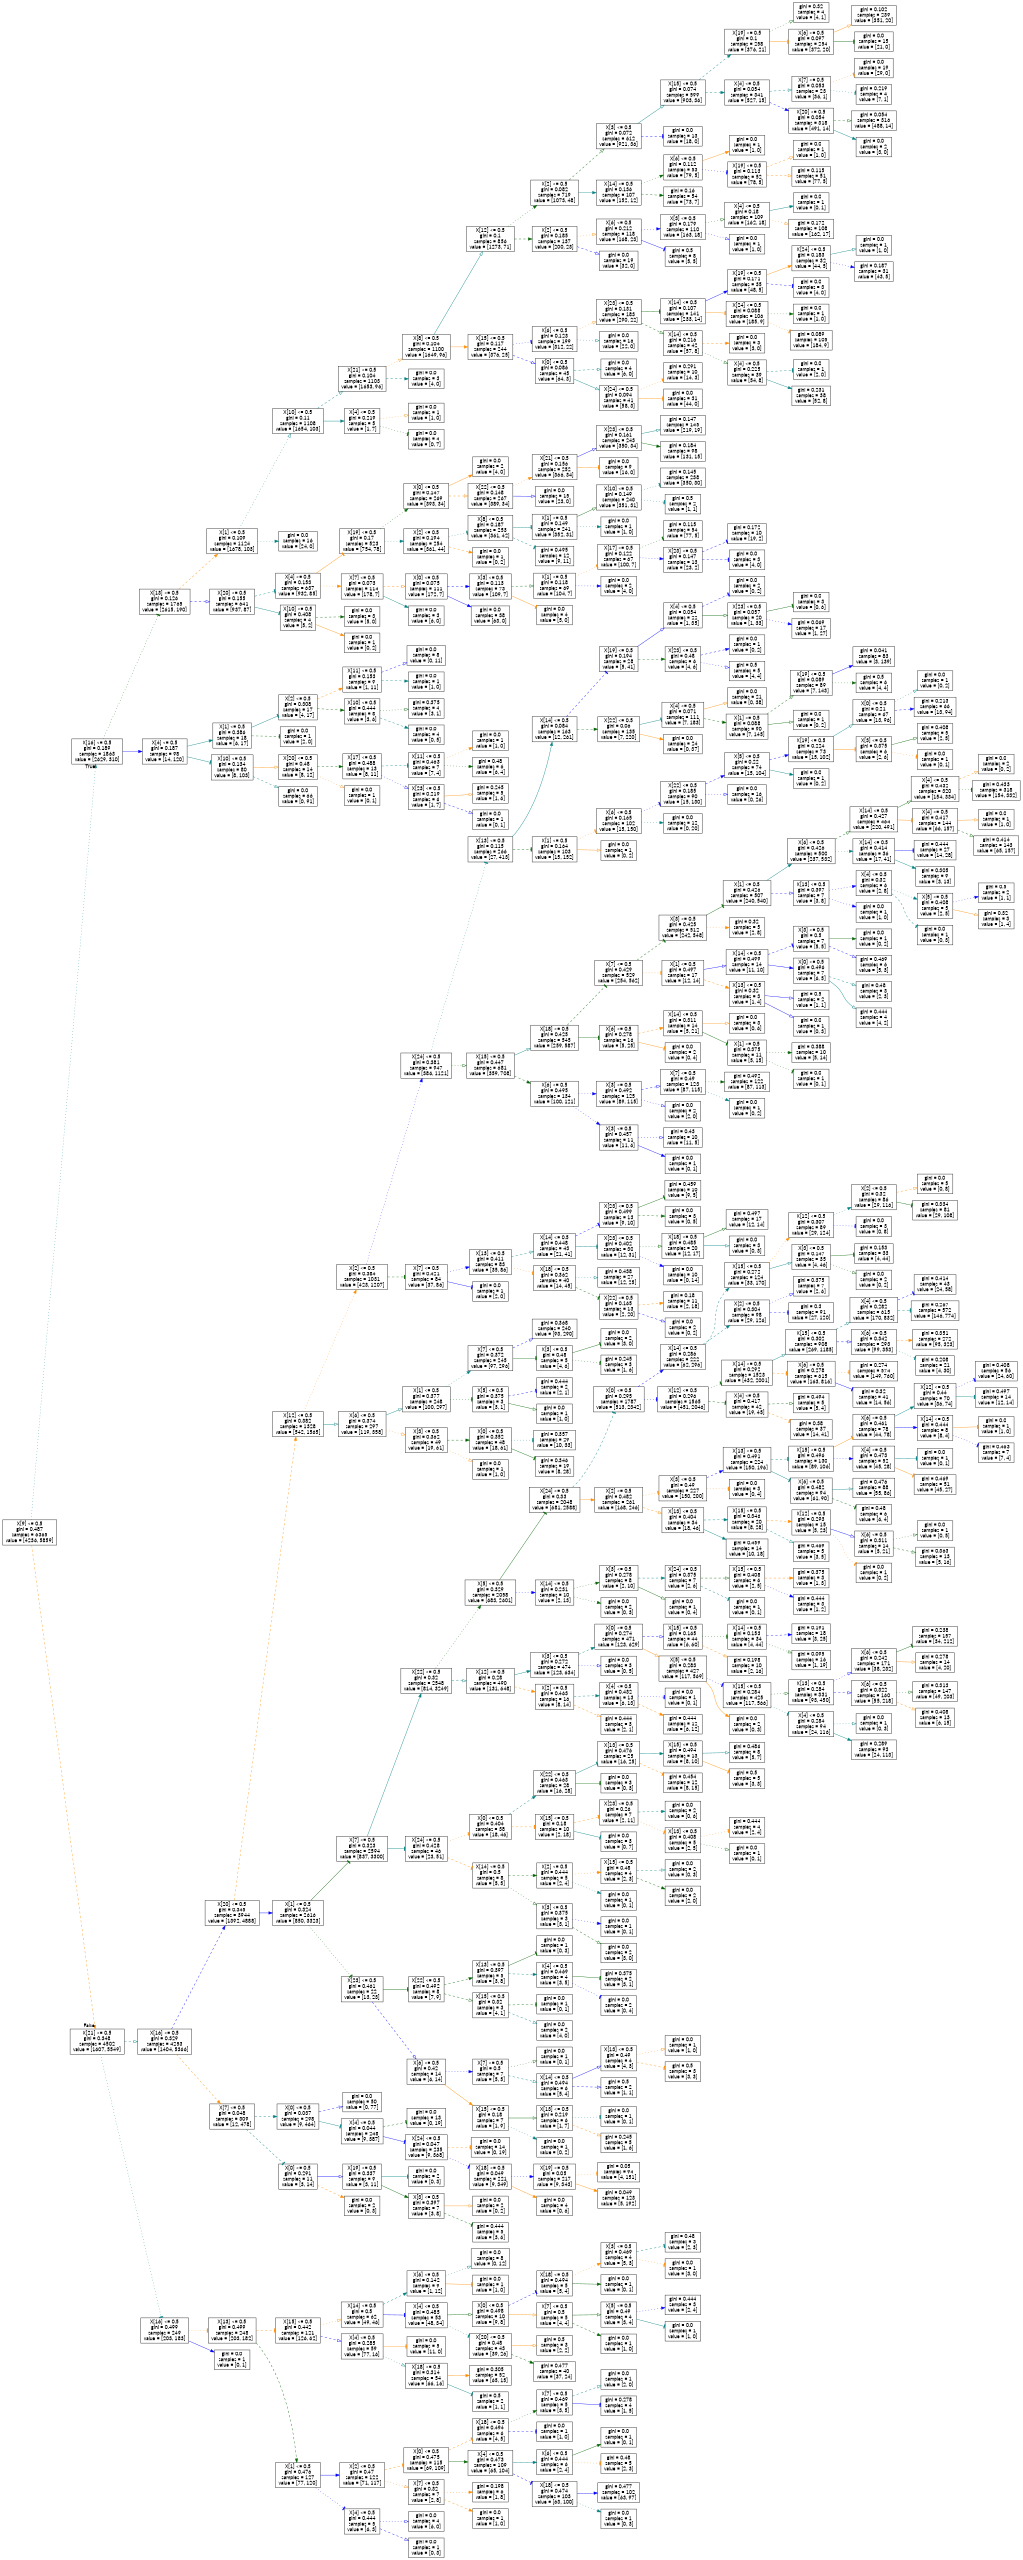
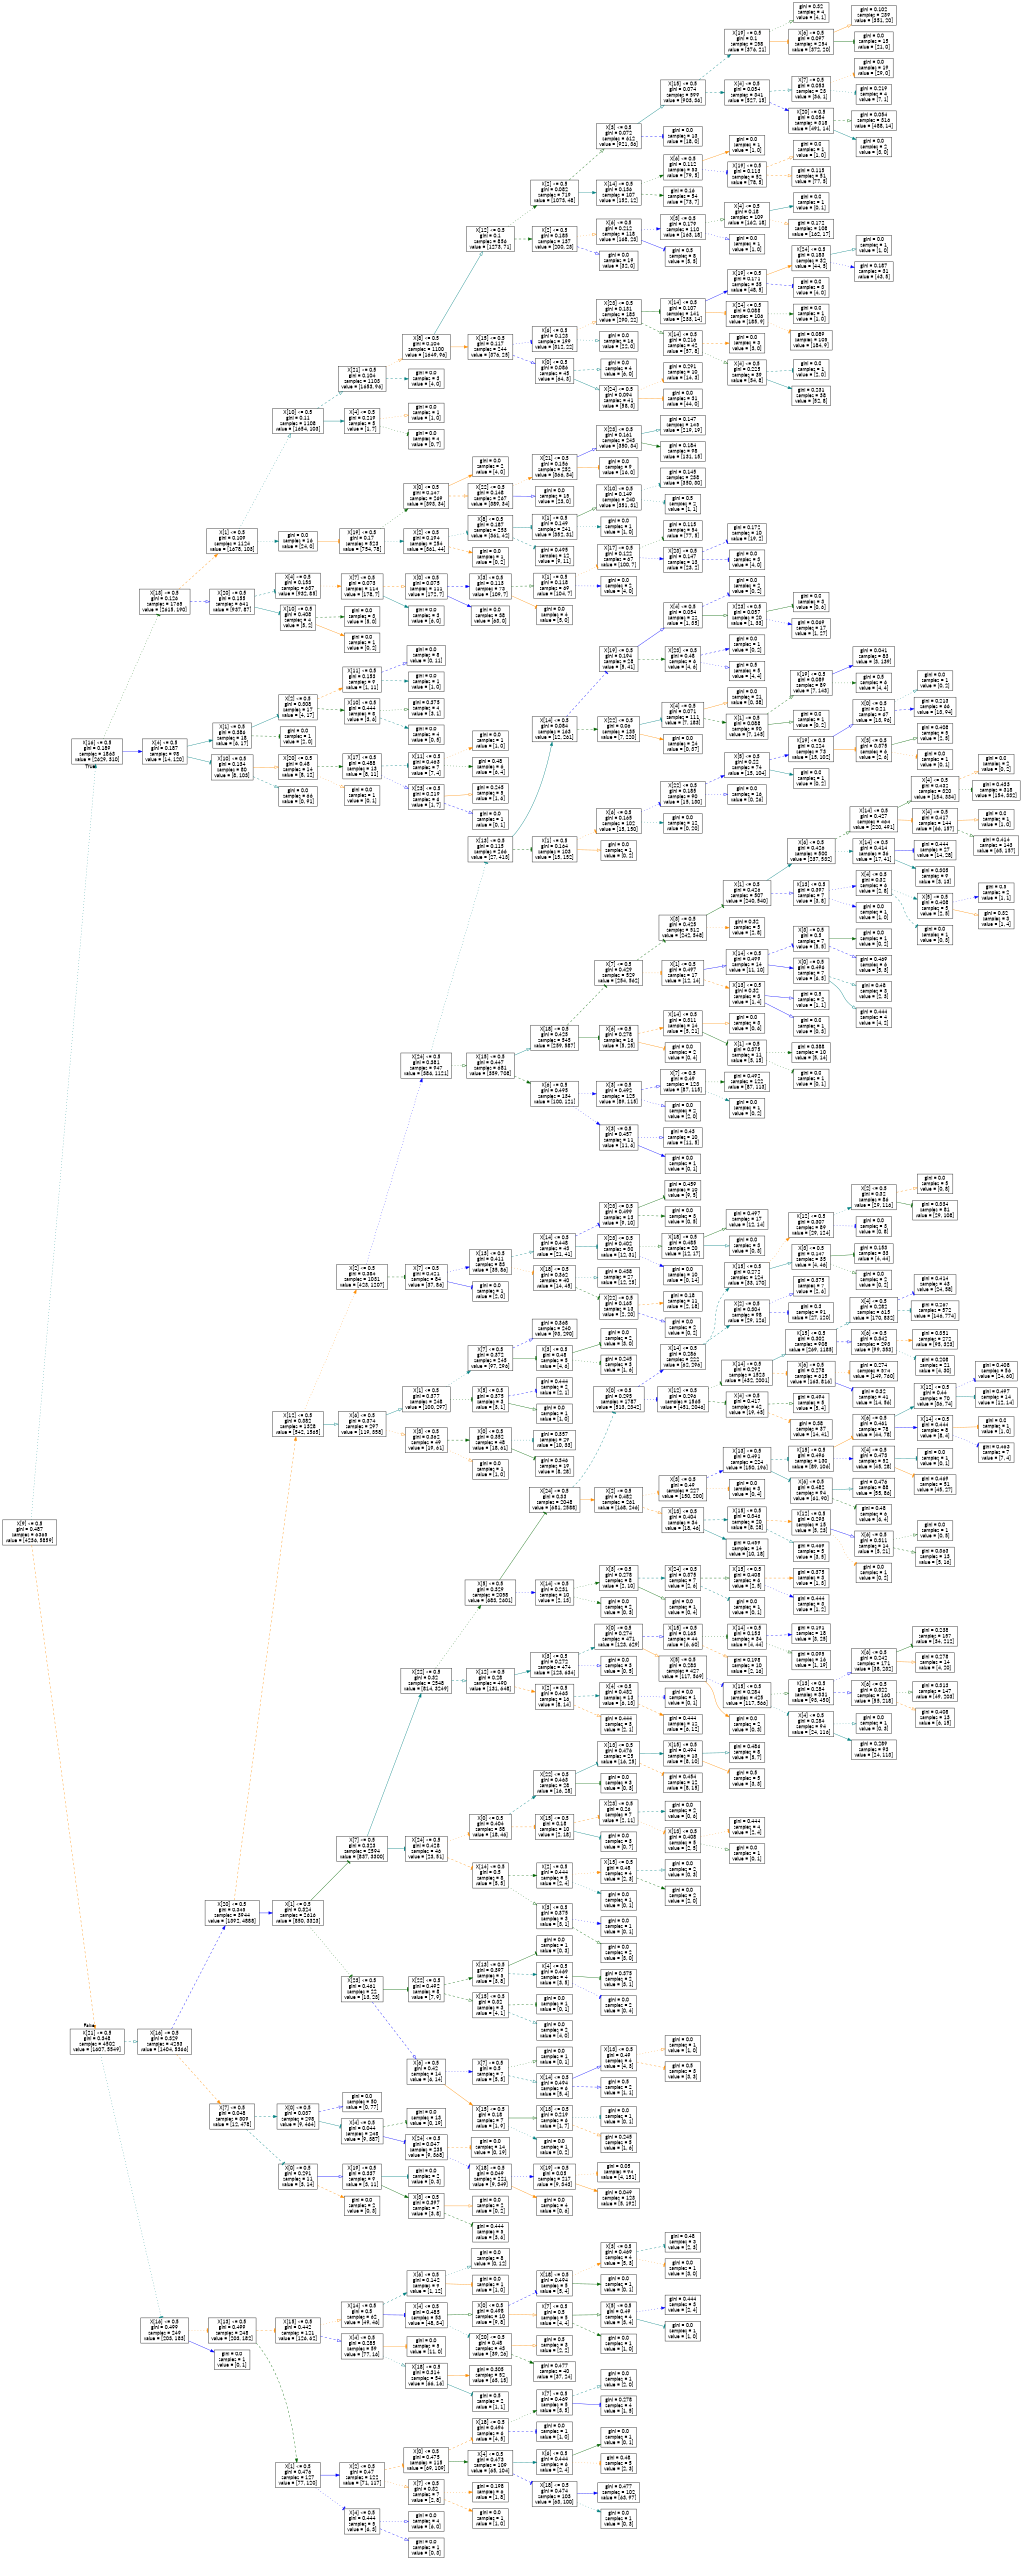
edge "X[4] <= 0.5 gini = 0.153 samples = 637 value = [932, 85]" -> "X[19] <= 0.5 gini = 0.17 samples = 523 value = [754, 78]": now "gini = 0.0 samples = 16 value = [24, 0]" -> "X[19] <= 0.5 gini = 0.17 samples = 523 value = [754, 78]"
edge "X[19] <= 0.5 gini = 0.224 samples = 73 value = [15, 102]" -> "X[0] <= 0.5 gini = 0.21 samples = 67 value = [13, 96]": color teal -> blue
